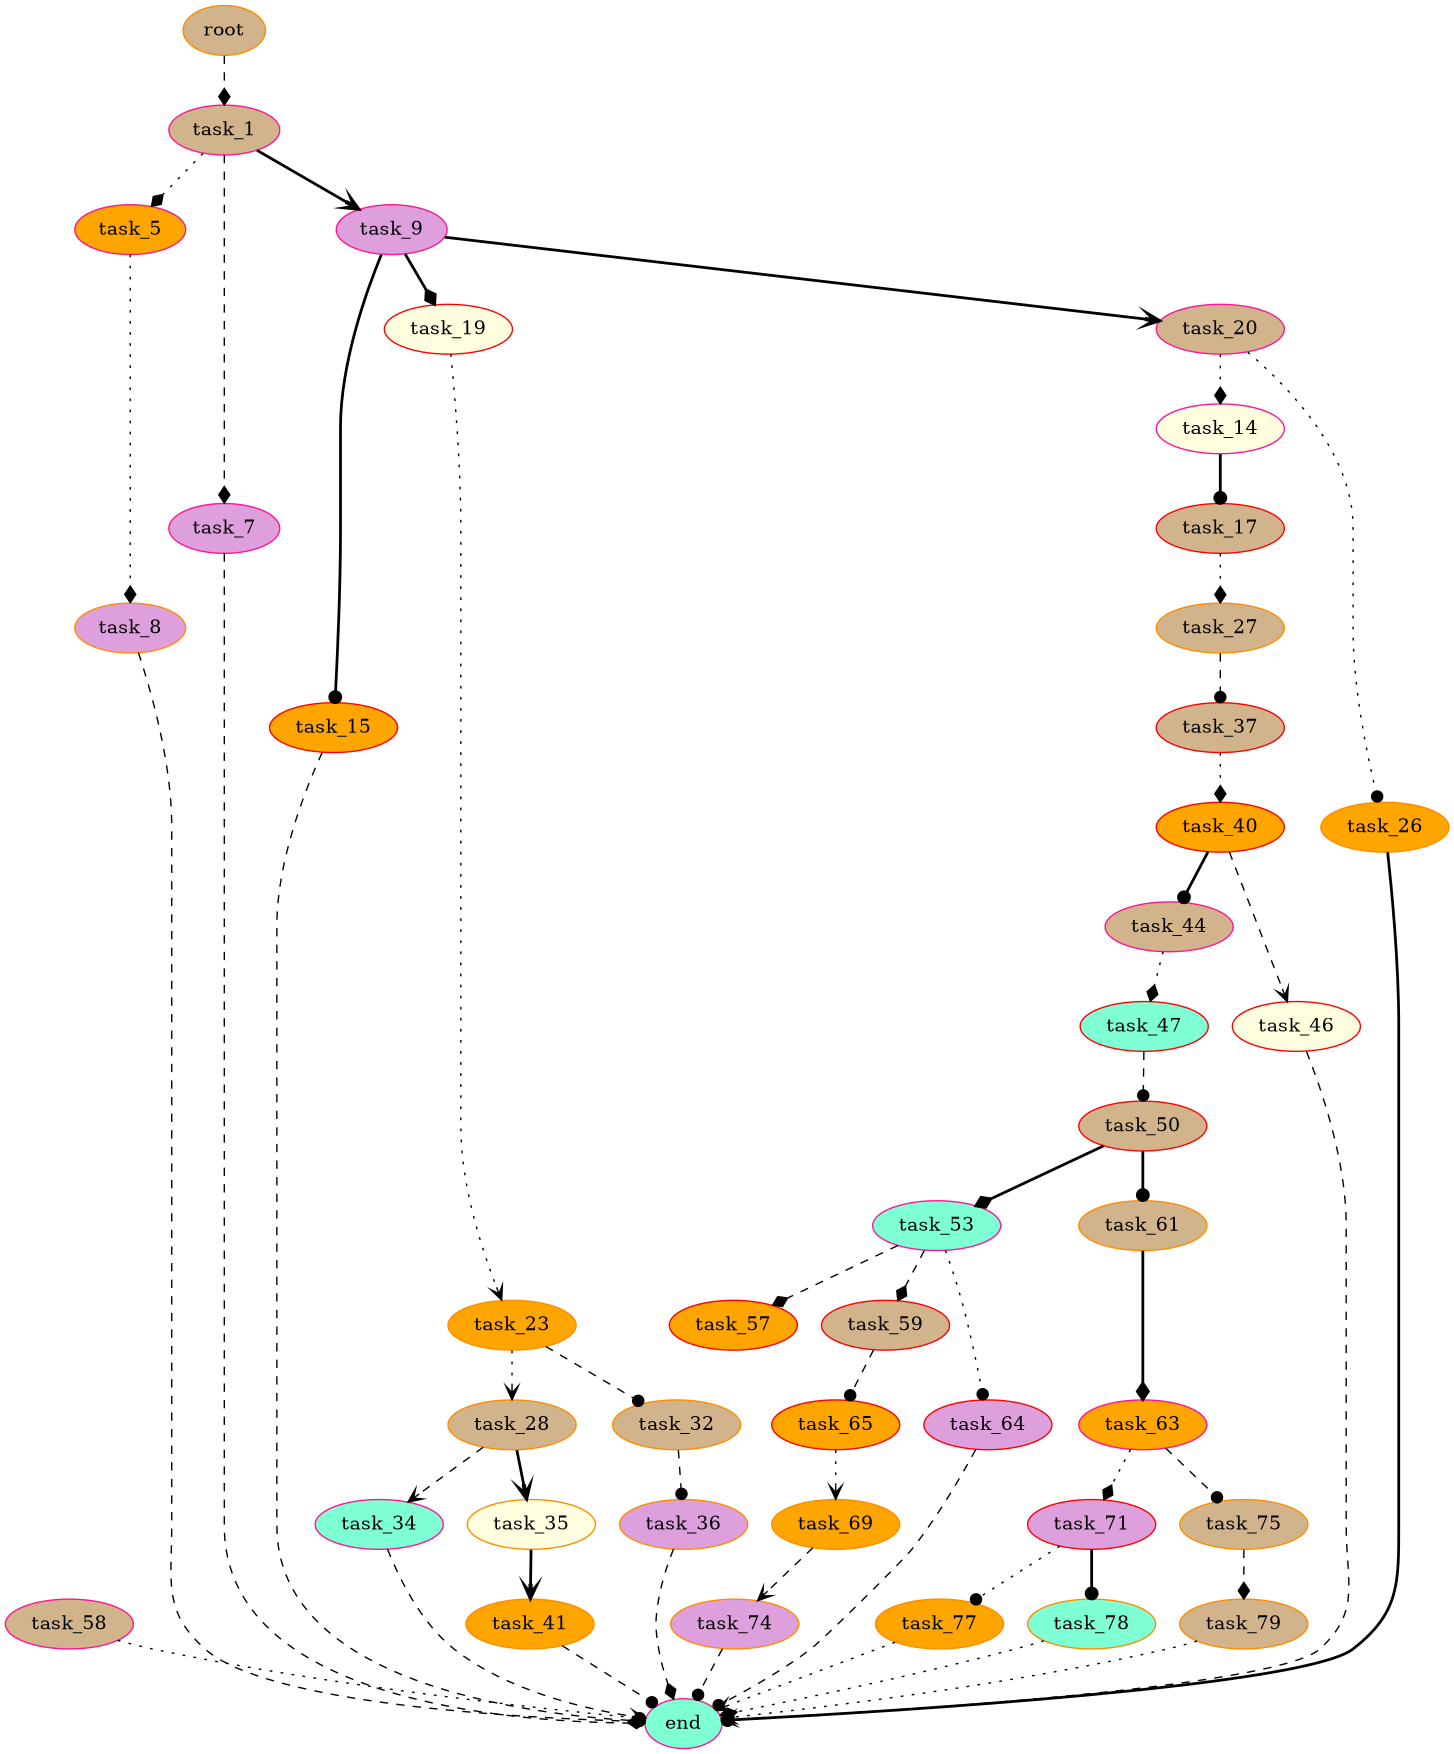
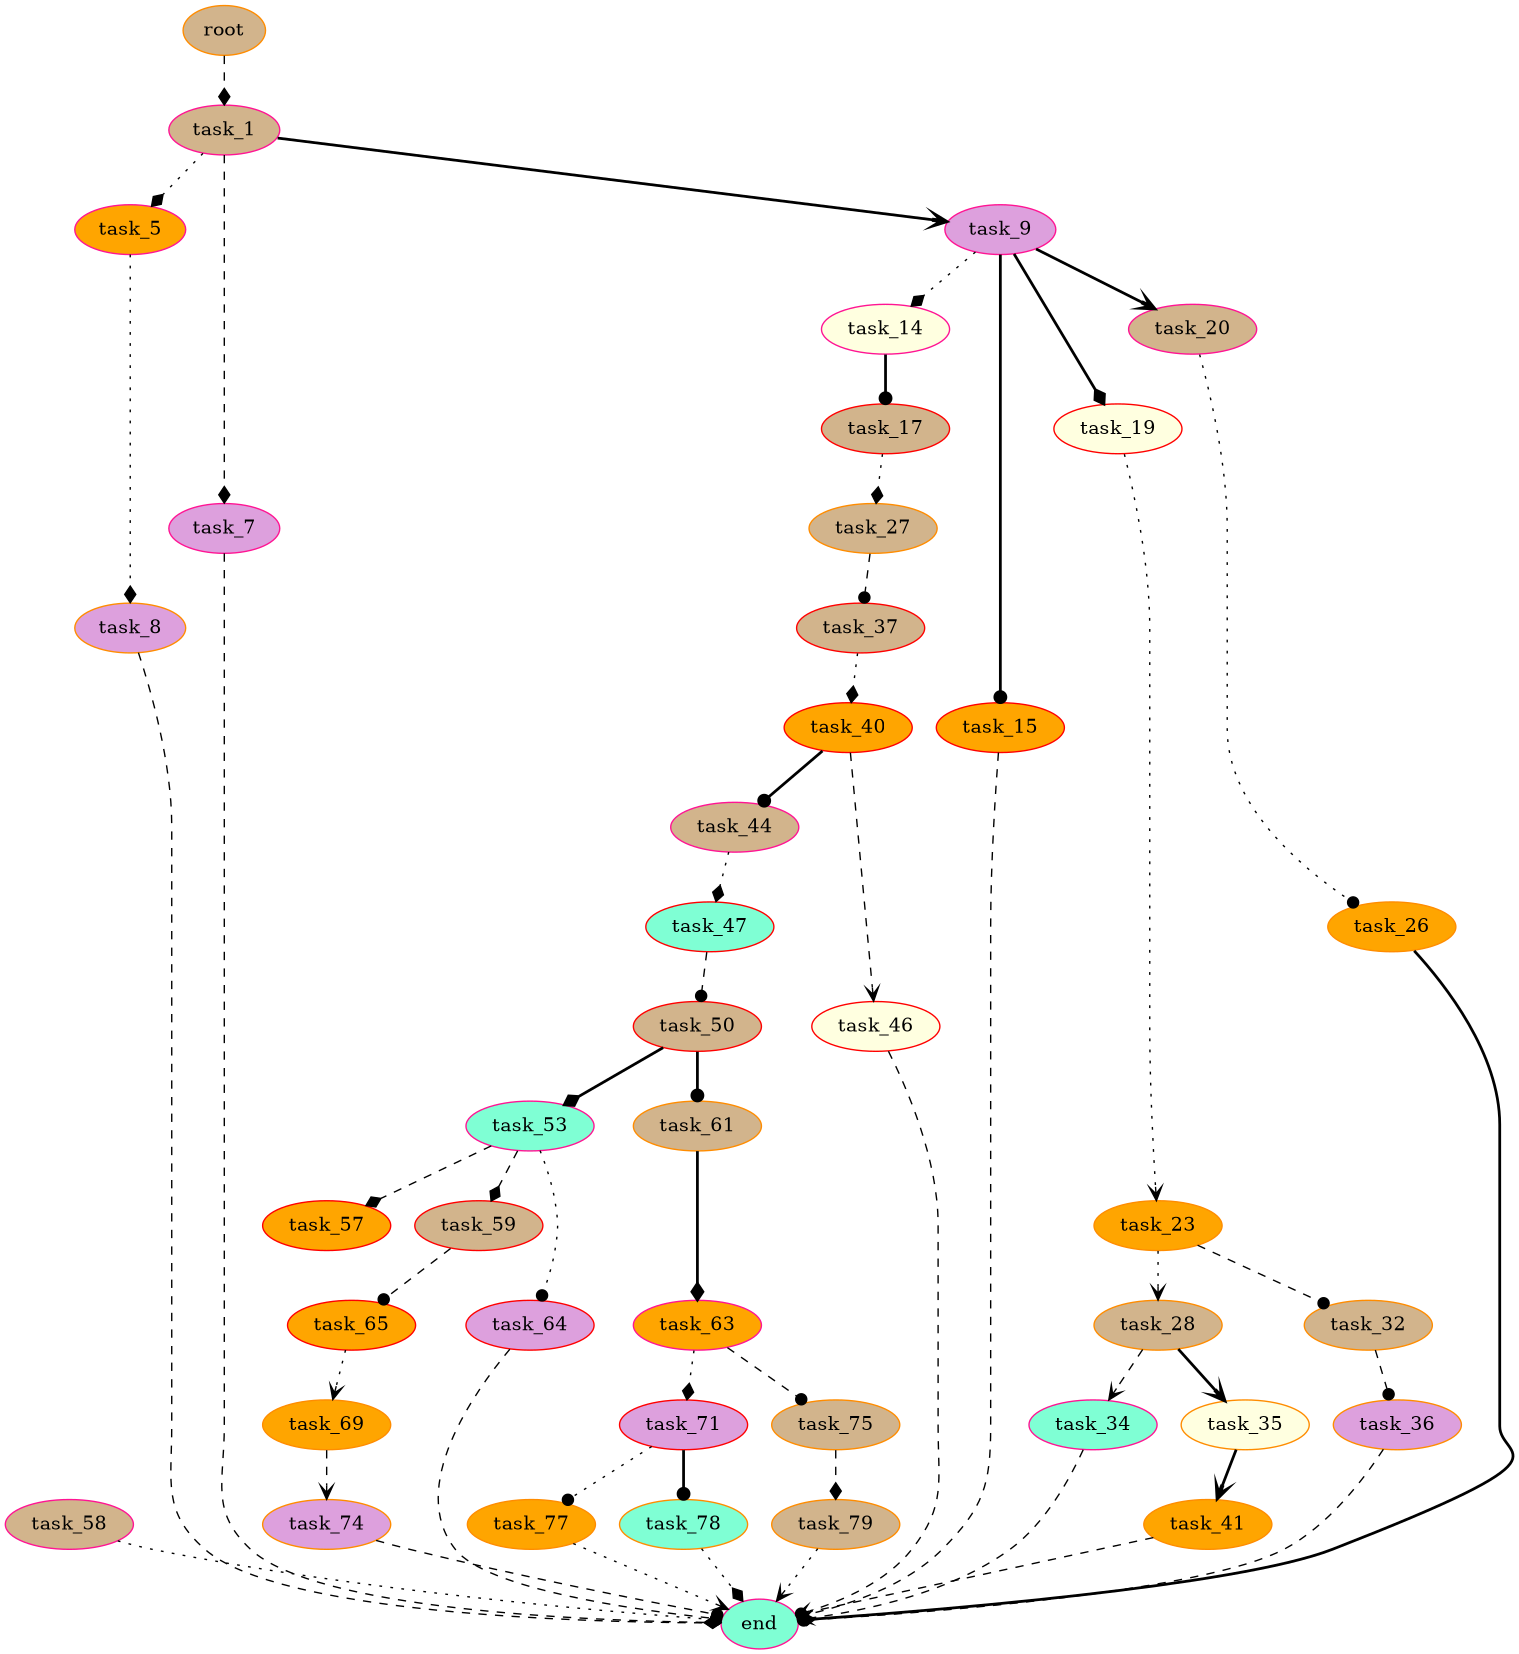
edge "task_20" -> "task_14": now "task_9" -> "task_14"
